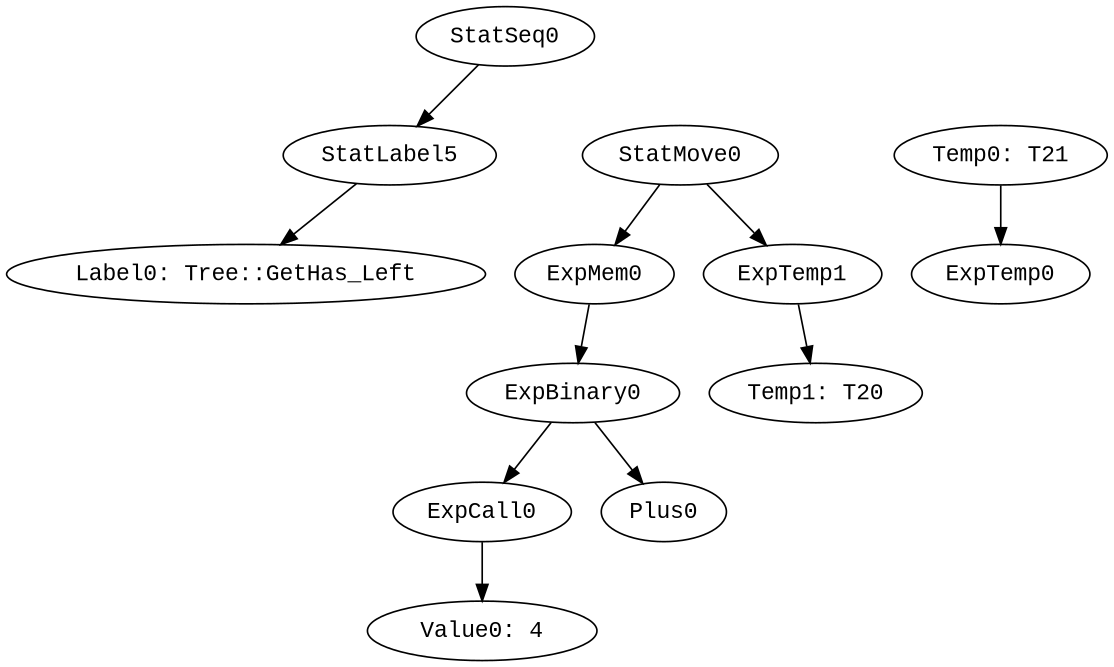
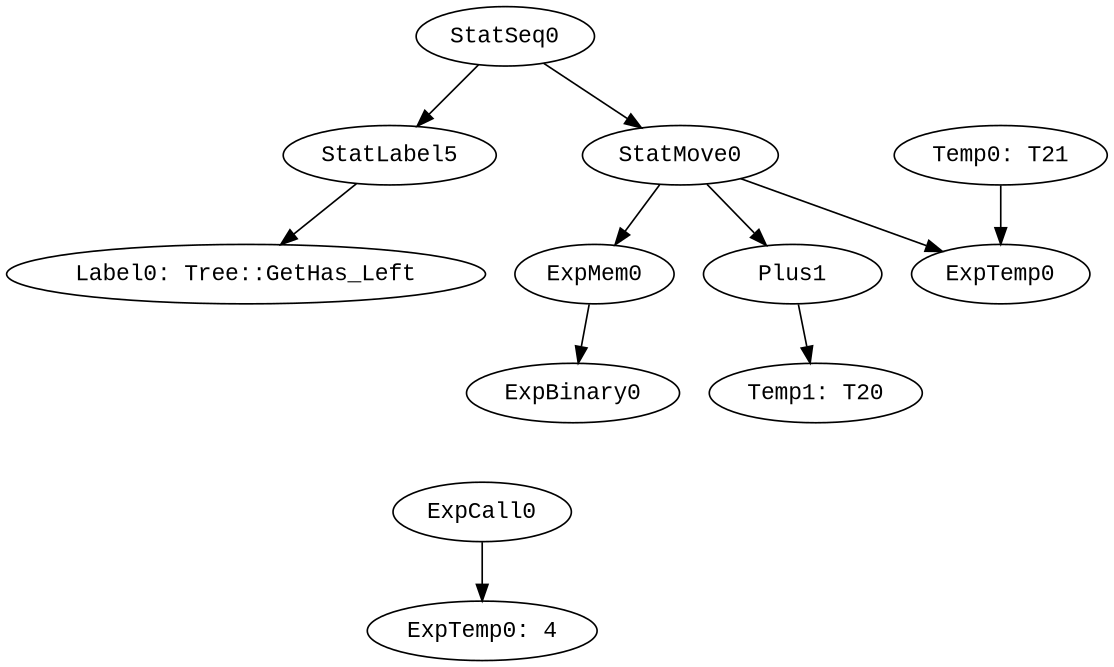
edge "StatSeq0" -> "StatMove0": added
edge "StatMove0" -> "ExpTemp0": added
node "ExpTemp1": label "ExpTemp1" -> "Plus1"
edge "ExpBinary0" -> "ExpCall0": removed
node "Plus0": removed
node "Value0: 4": label "Value0: 4" -> "ExpTemp0: 4"
